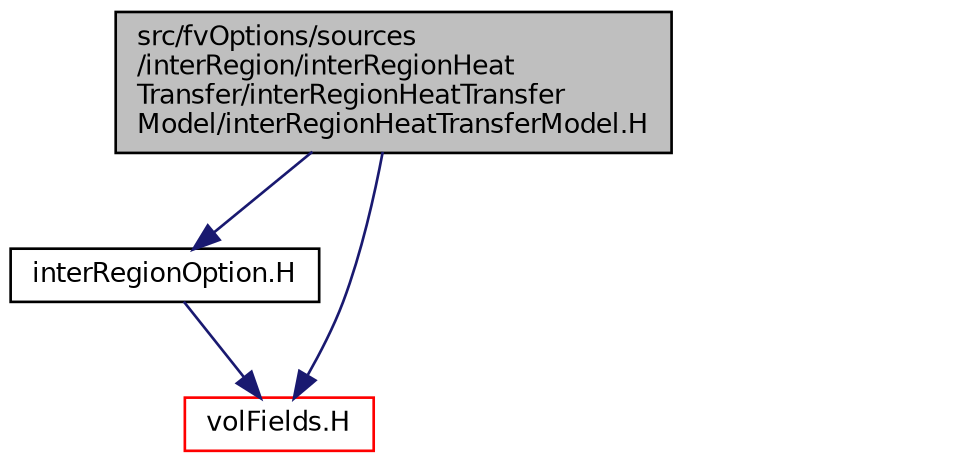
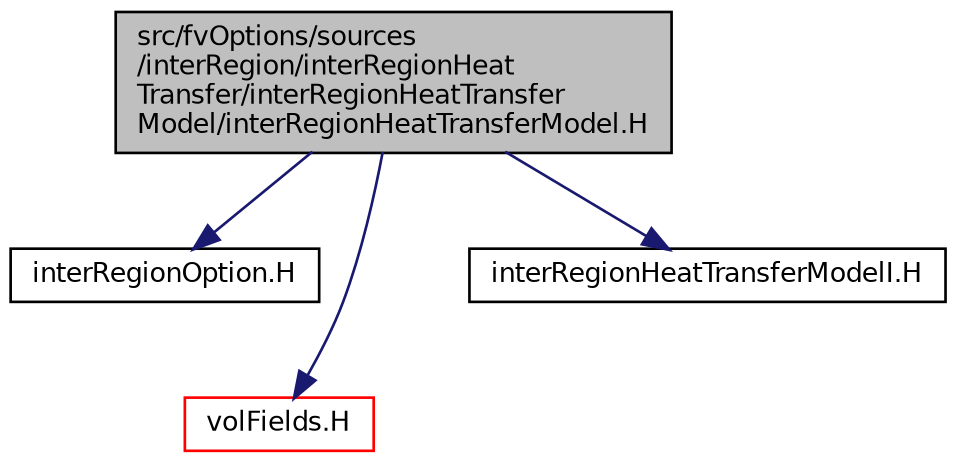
node "interRegionHeatTransferModelI.H": added
edge "interRegionOption.H" -> "volFields.H": removed
